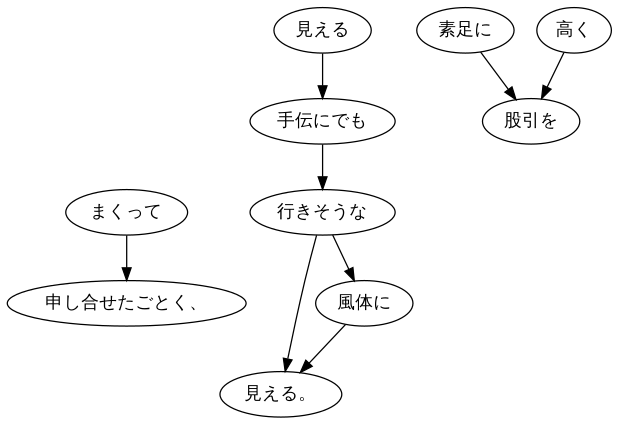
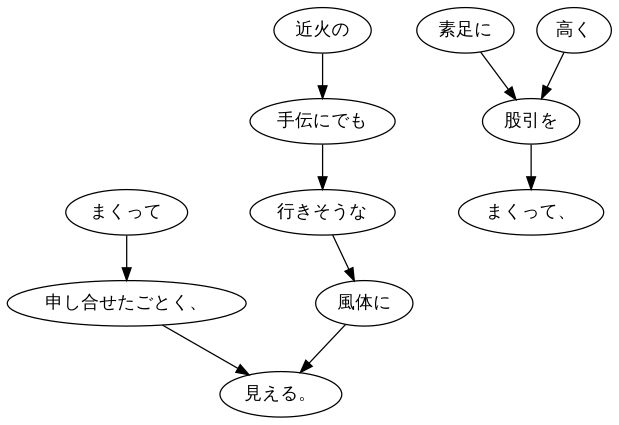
node "見える": label "見える" -> "近火の"
node "まくって、": added
edge "行きそうな" -> "見える。": now "申し合せたごとく、" -> "見える。"
